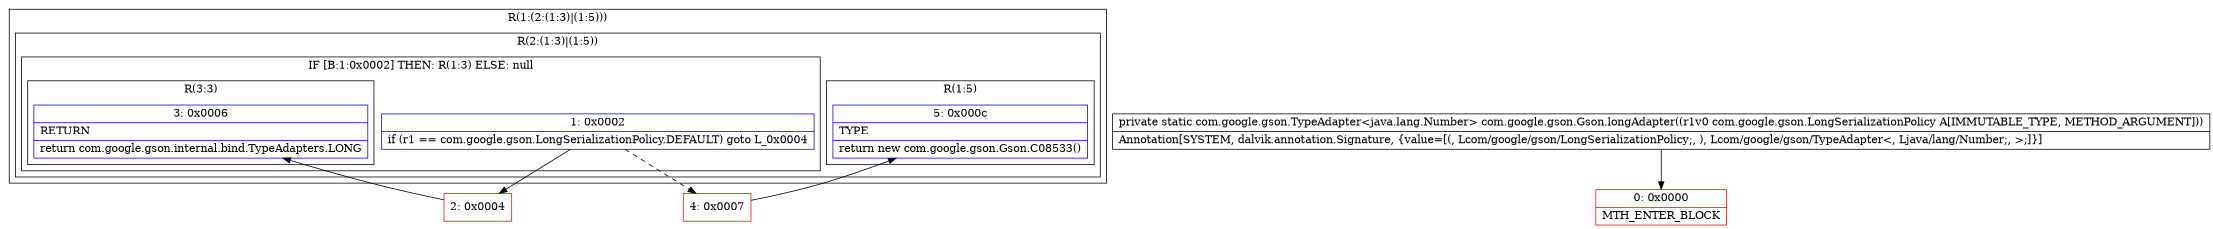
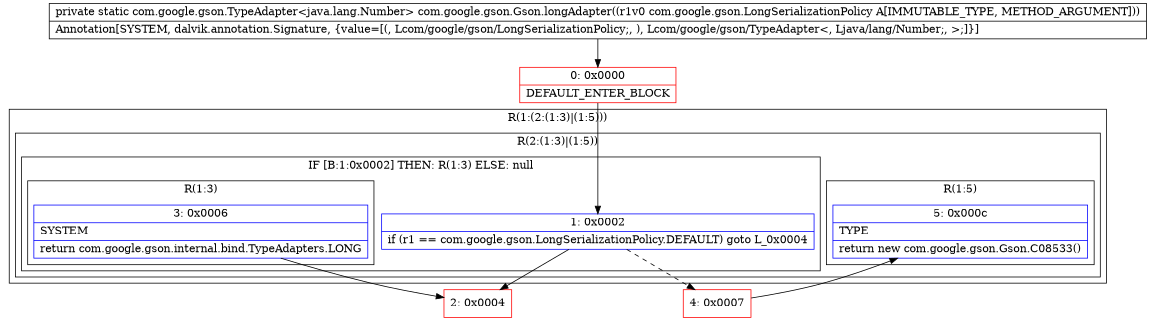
cluster "R(3:3)": label "R(3:3)" -> "R(1:3)"
node "3: 0x0006": text "RETURN" -> "SYSTEM"
edge "0: 0x0000" -> "1: 0x0002": added
edge "2: 0x0004" -> "3: 0x0006": reversed
node "0: 0x0000": text "MTH_ENTER_BLOCK" -> "DEFAULT_ENTER_BLOCK"
